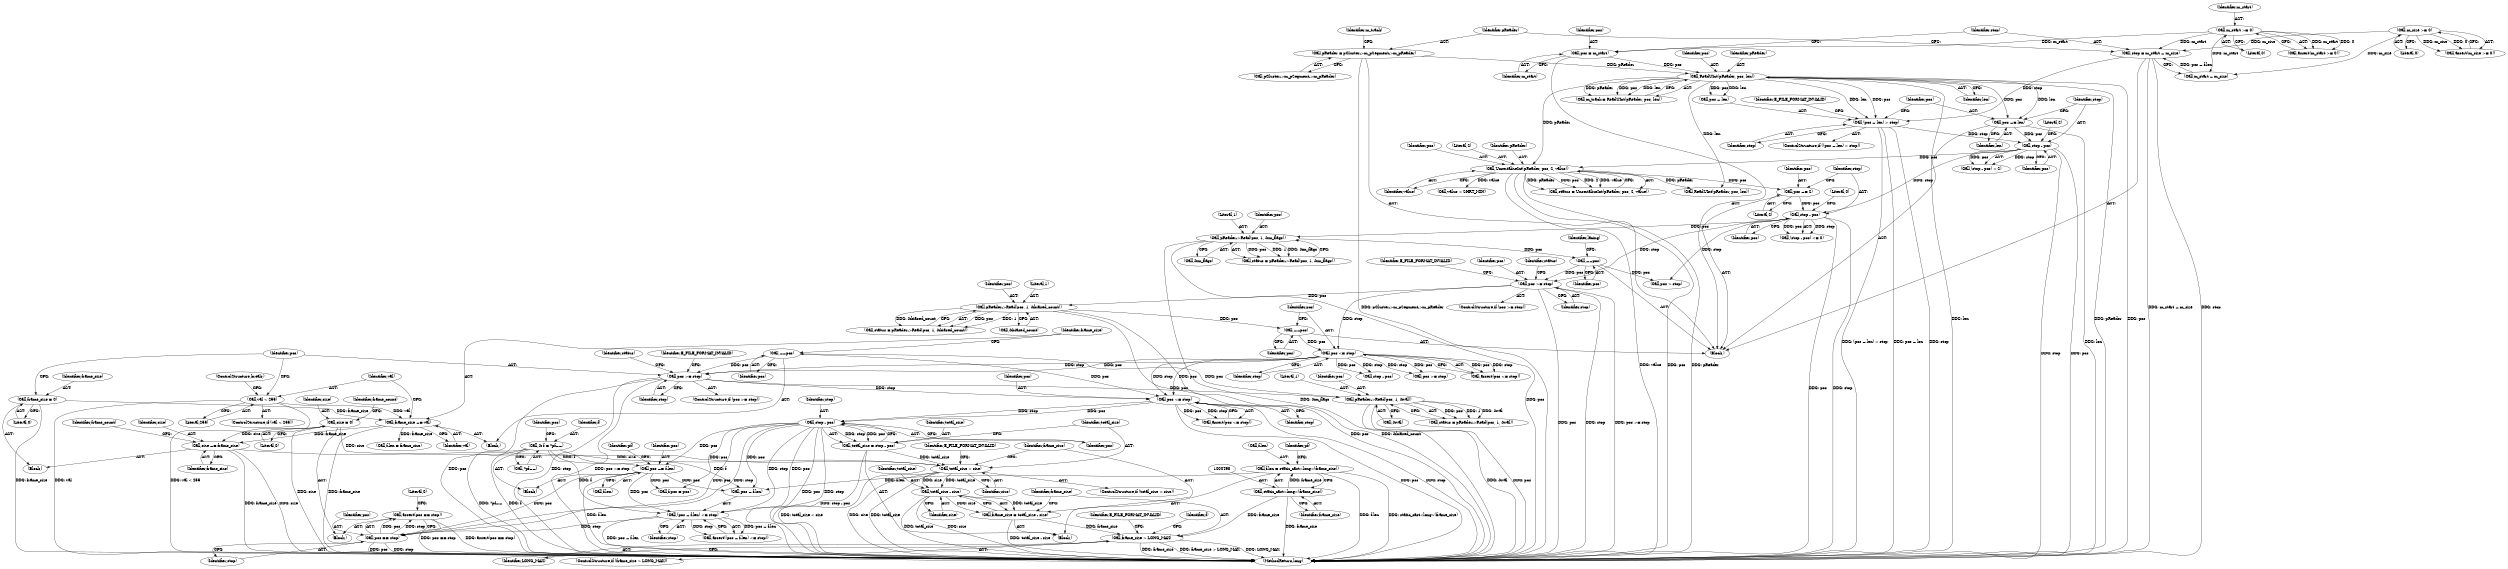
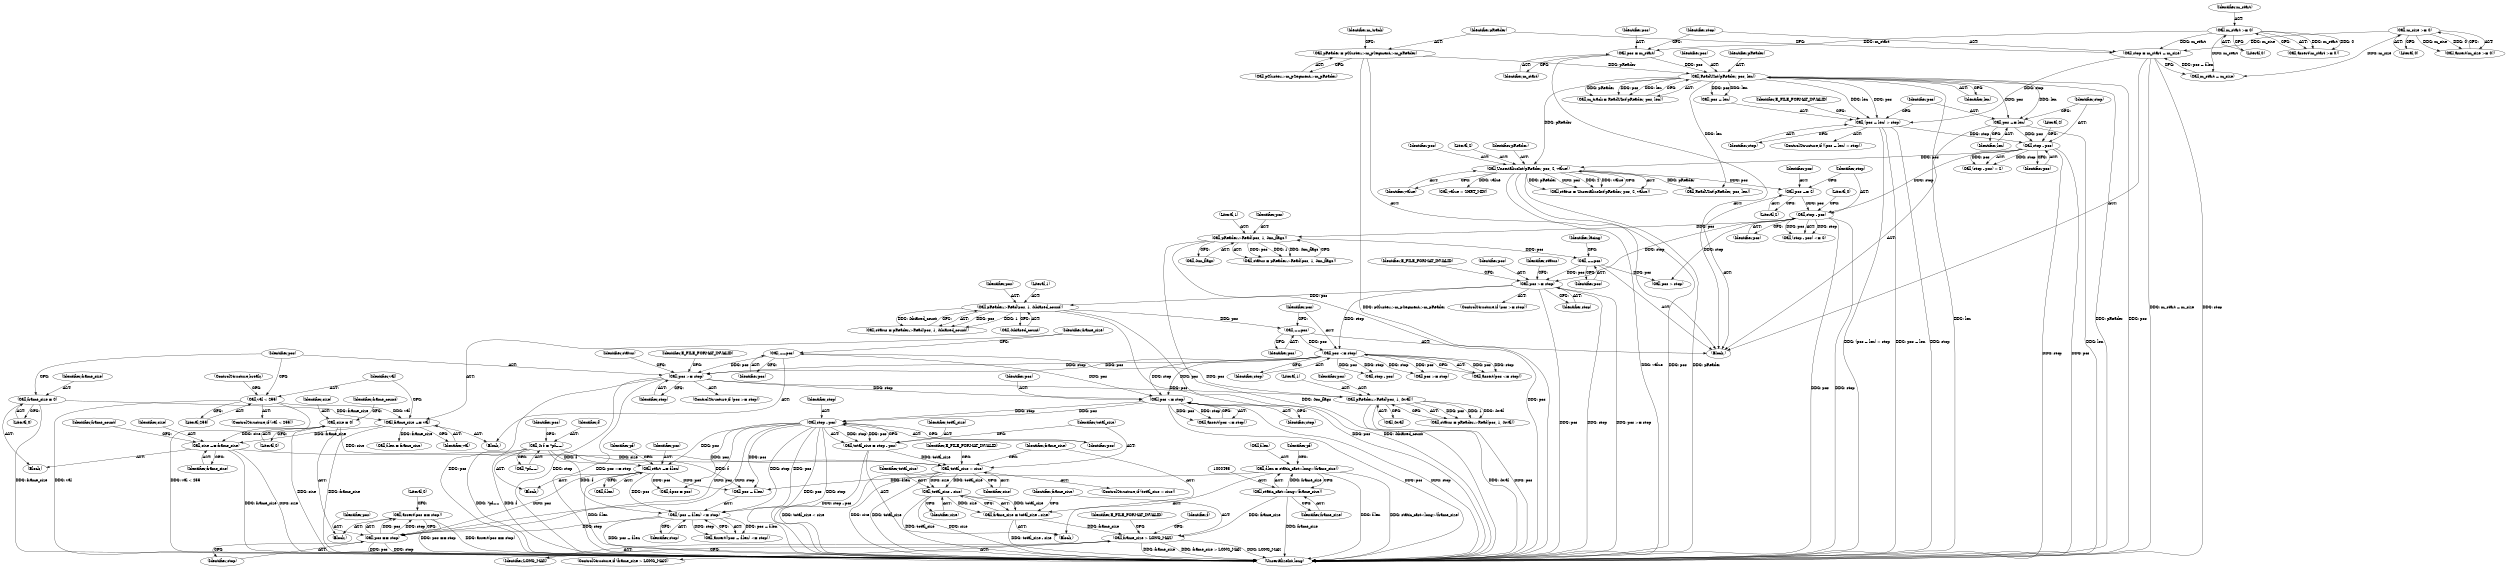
node "(Call,pos += f.len)": label "(Call,pos += f.len)" -> "(Call,start += f.len)"
node "(MethodReturn,long)": label "(MethodReturn,long)" -> "(UnserializeInt,long)"
